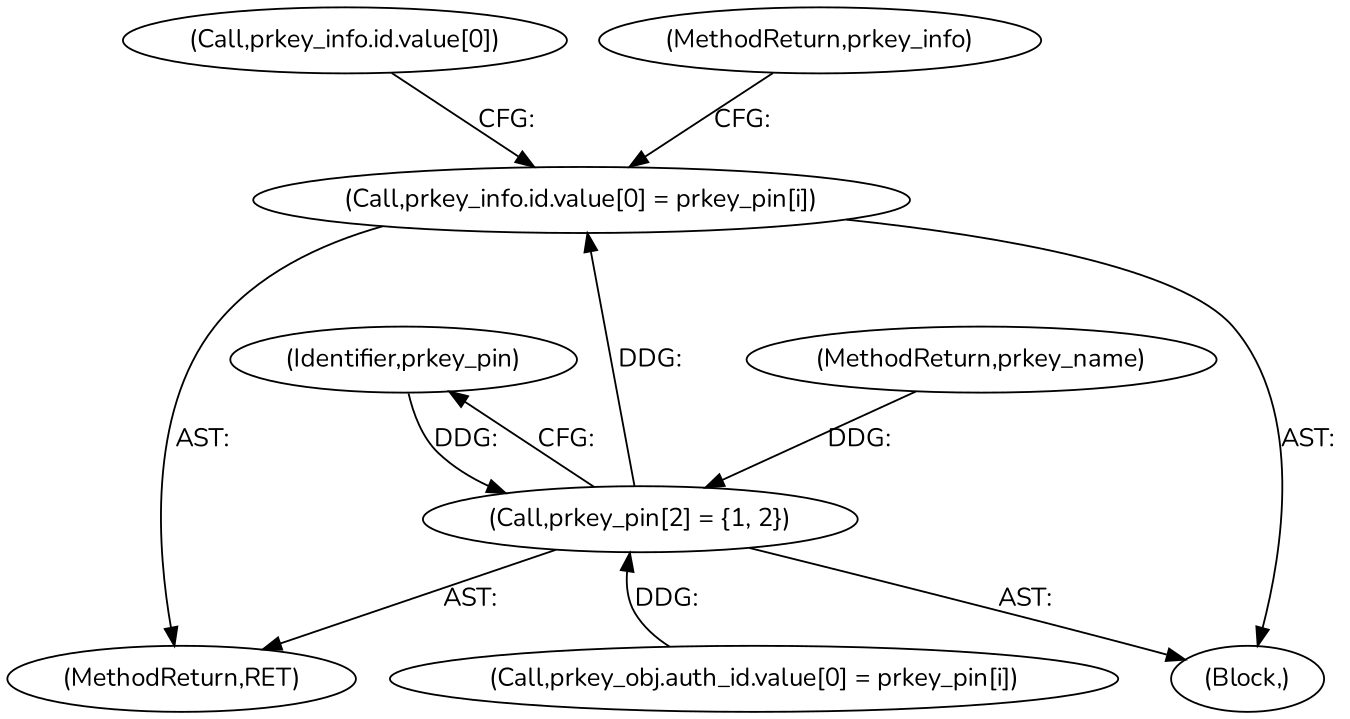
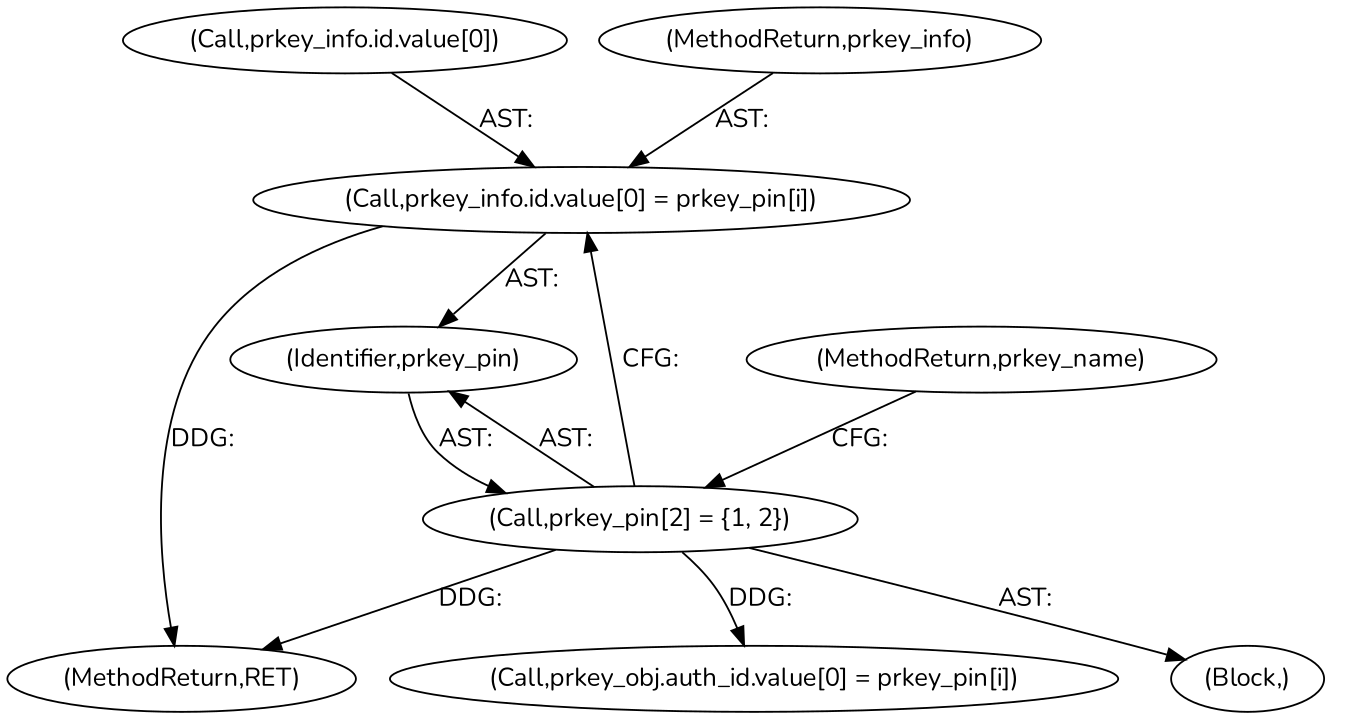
edge "(Call,prkey_info.id.value[0])" -> "(Call,prkey_info.id.value[0] = prkey_pin[i])": label "CFG: " -> "AST: "
edge "(MethodReturn,prkey_info)" -> "(Call,prkey_info.id.value[0] = prkey_pin[i])": label "CFG: " -> "AST: "
edge "(Call,prkey_info.id.value[0] = prkey_pin[i])" -> "(Block,)": now "(Call,prkey_info.id.value[0] = prkey_pin[i])" -> "(Identifier,prkey_pin)"
edge "(Call,prkey_pin[2] = {1, 2})" -> "(Call,prkey_info.id.value[0] = prkey_pin[i])": label "DDG: " -> "CFG: "
edge "(Call,prkey_info.id.value[0] = prkey_pin[i])" -> "(MethodReturn,RET)": label "AST: " -> "DDG: "
edge "(Identifier,prkey_pin)" -> "(Call,prkey_pin[2] = {1, 2})": label "DDG: " -> "AST: "
edge "(Call,prkey_pin[2] = {1, 2})" -> "(Identifier,prkey_pin)": label "CFG: " -> "AST: "
edge "(MethodReturn,prkey_name)" -> "(Call,prkey_pin[2] = {1, 2})": label "DDG: " -> "CFG: "
edge "(Call,prkey_pin[2] = {1, 2})" -> "(MethodReturn,RET)": label "AST: " -> "DDG: "
edge "(Call,prkey_obj.auth_id.value[0] = prkey_pin[i])" -> "(Call,prkey_pin[2] = {1, 2})": reversed
